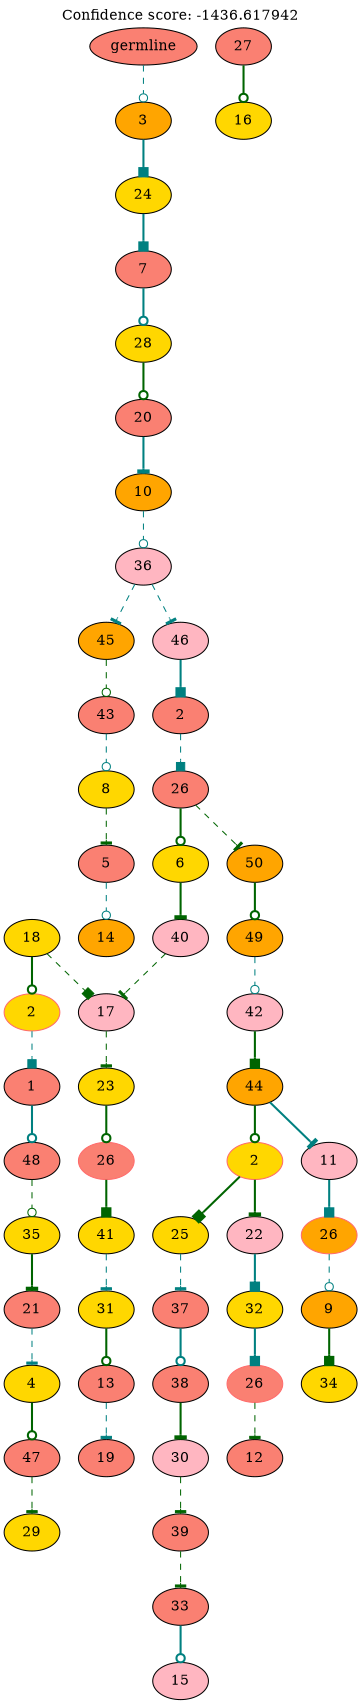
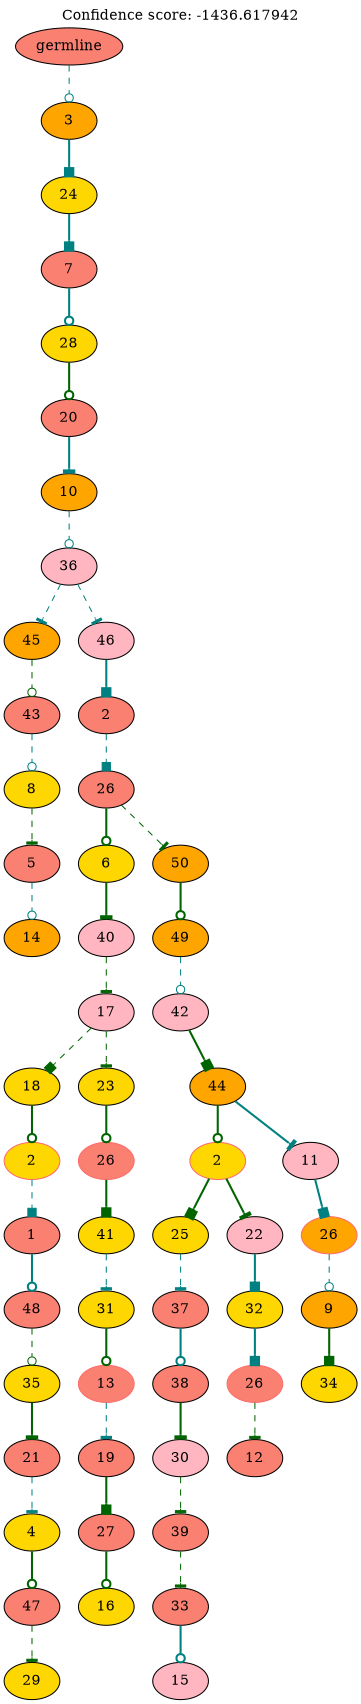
edge "18" -> "17": reversed
node "13": color black -> indianred1
edge "19" -> "27": added
